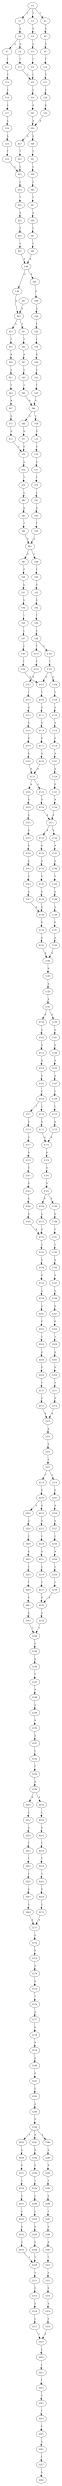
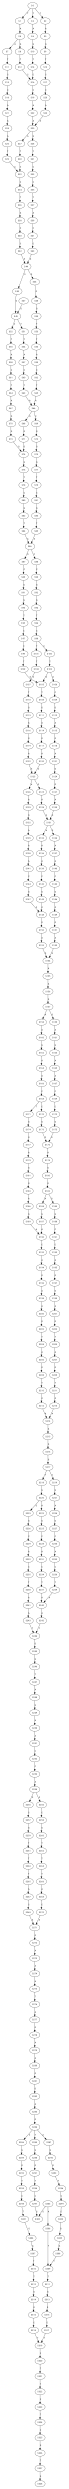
edge "S300" -> "S303": reversed
